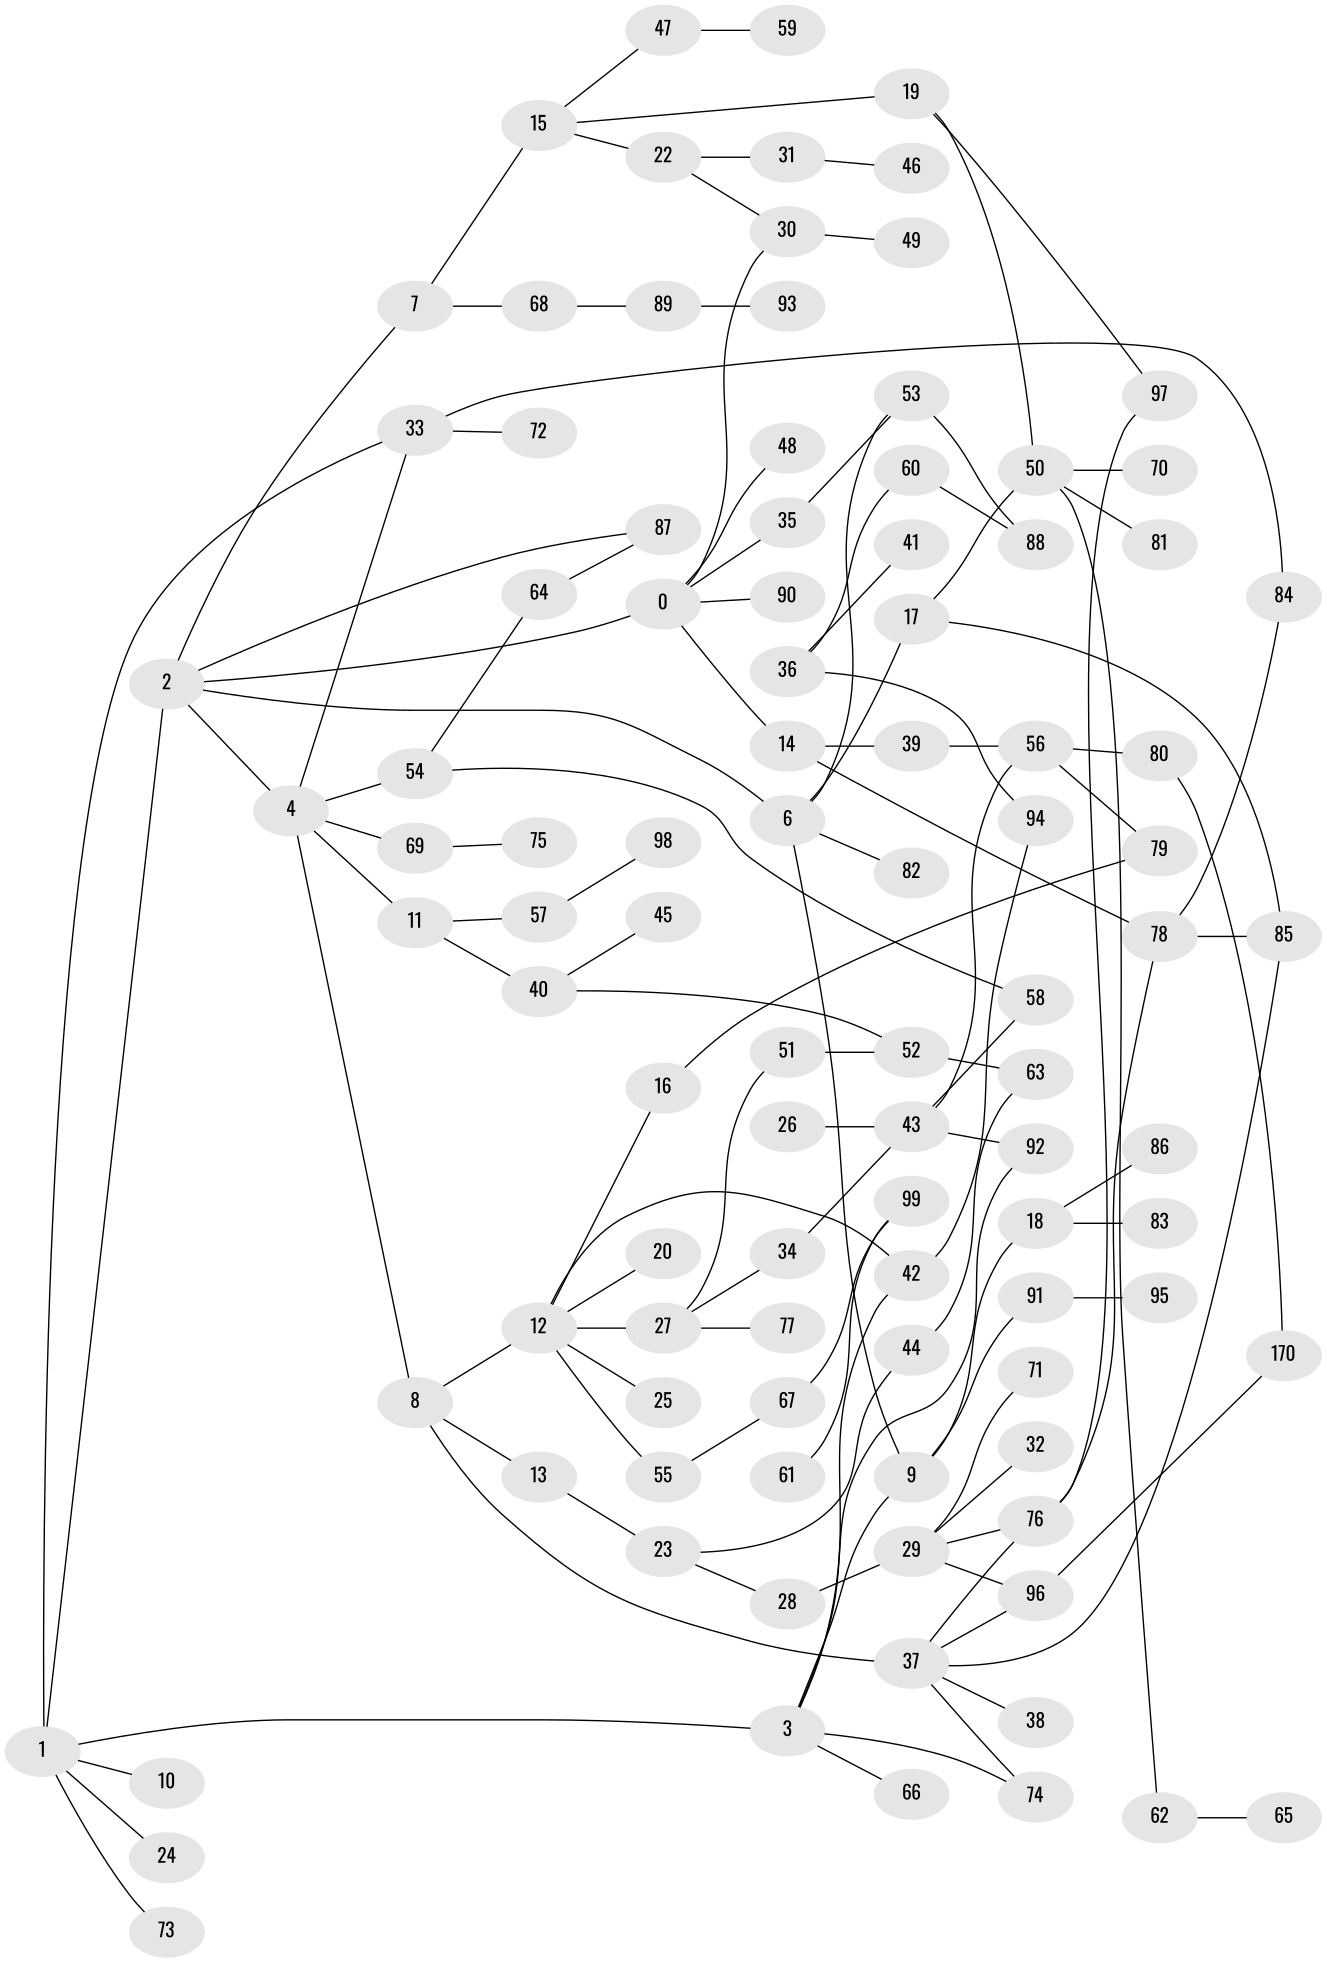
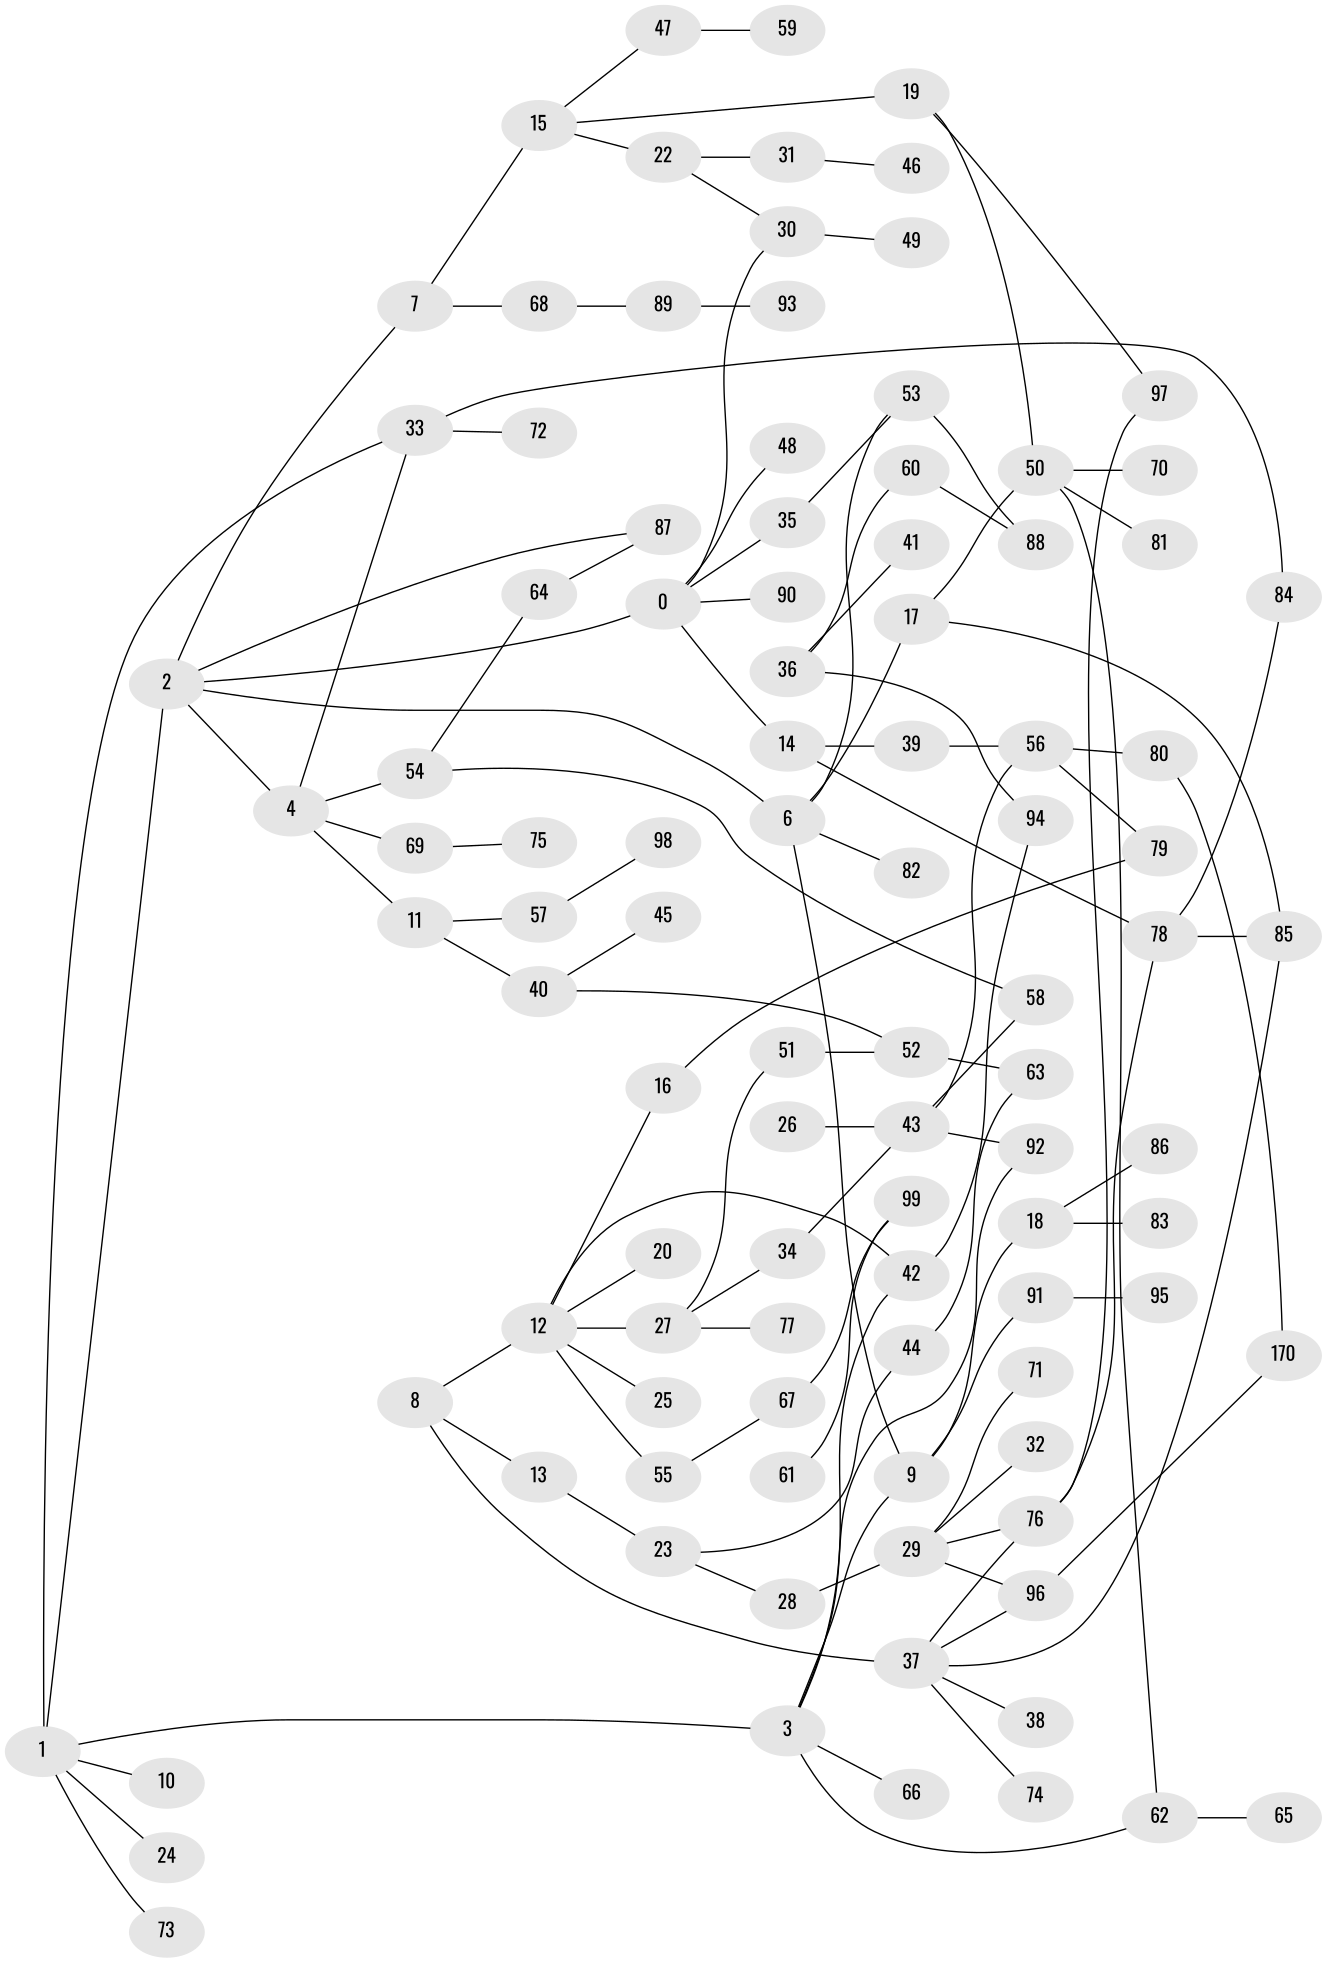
edge "4" -- "8": removed
edge "3" -- "74": now "3" -- "62"
